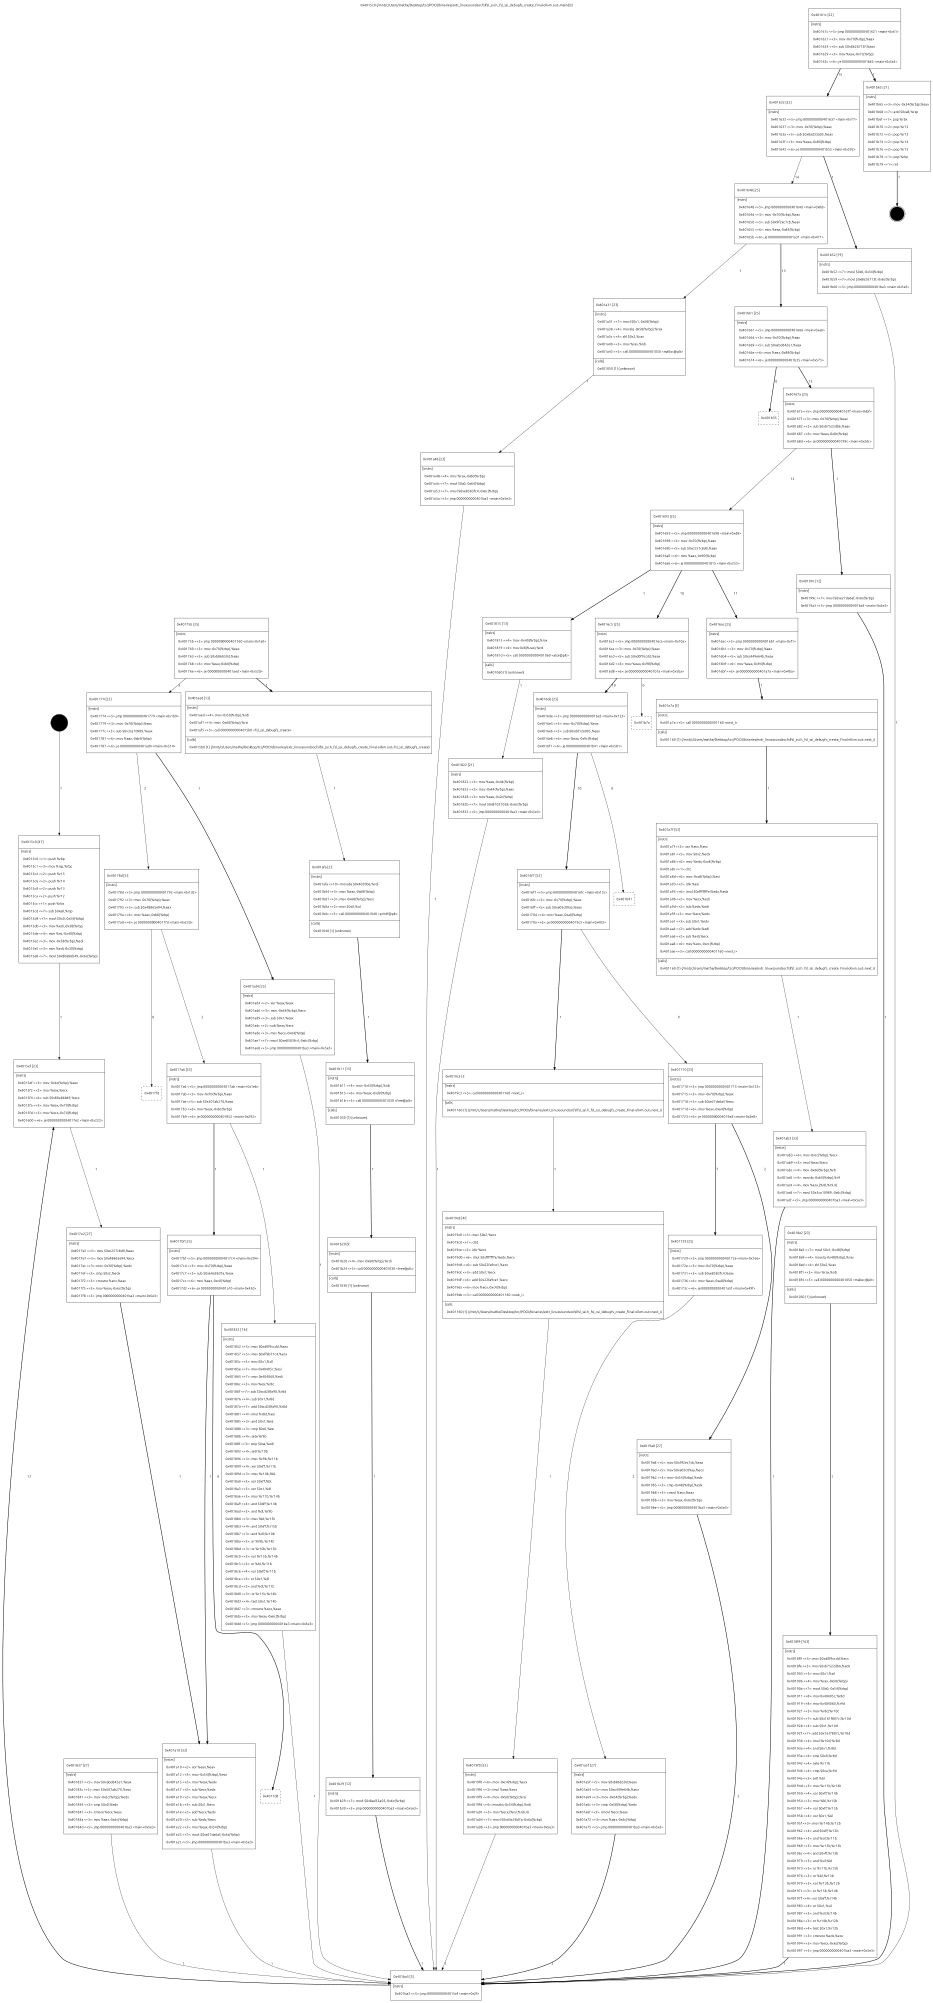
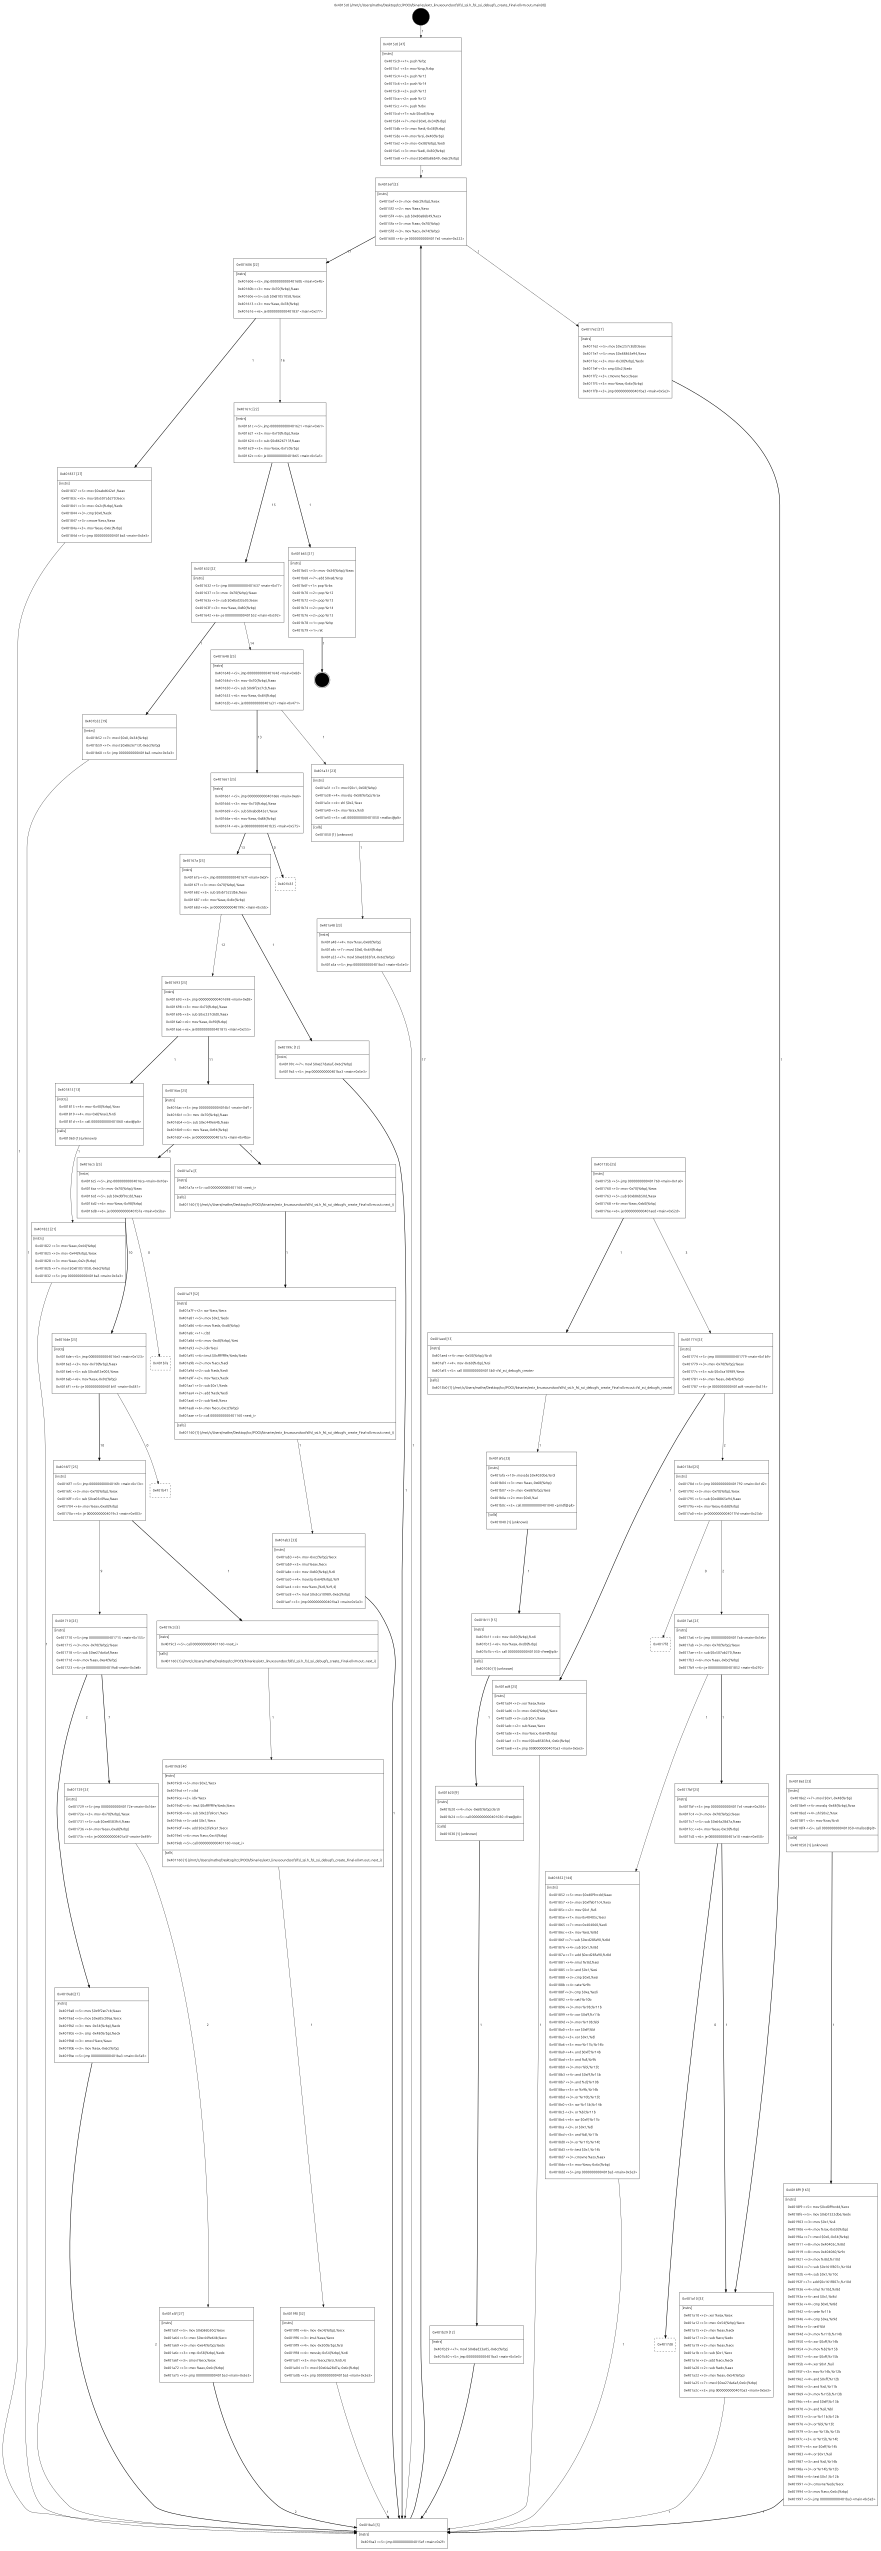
node "0x401606 [22]": added
edge "0x401693 [25]" -> "0x4016c5 [25]": now "0x4016ac [25]" -> "0x4016c5 [25]"
